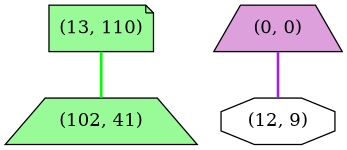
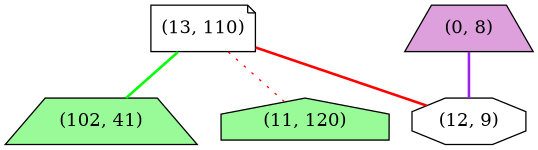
node "(13, 110)": fillcolor palegreen -> white
node "(0, 0)": label "(0, 0)" -> "(0, 8)"
edge "(13, 110)" -- "(12, 9)": added
node "(11, 120)": added
